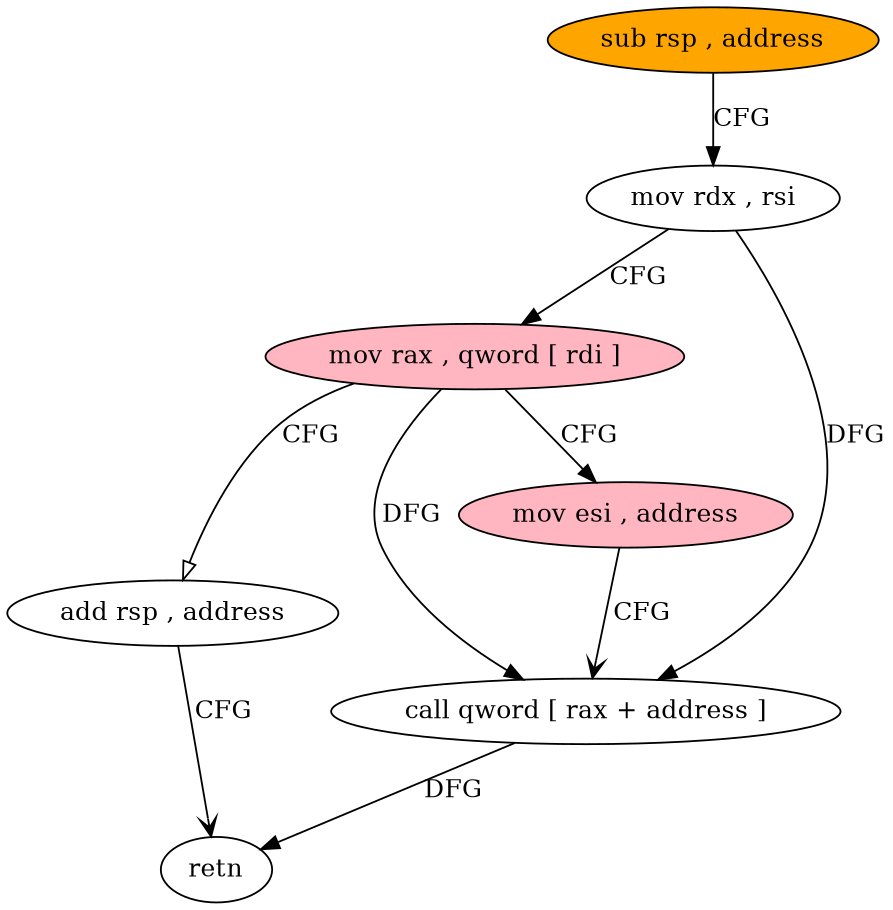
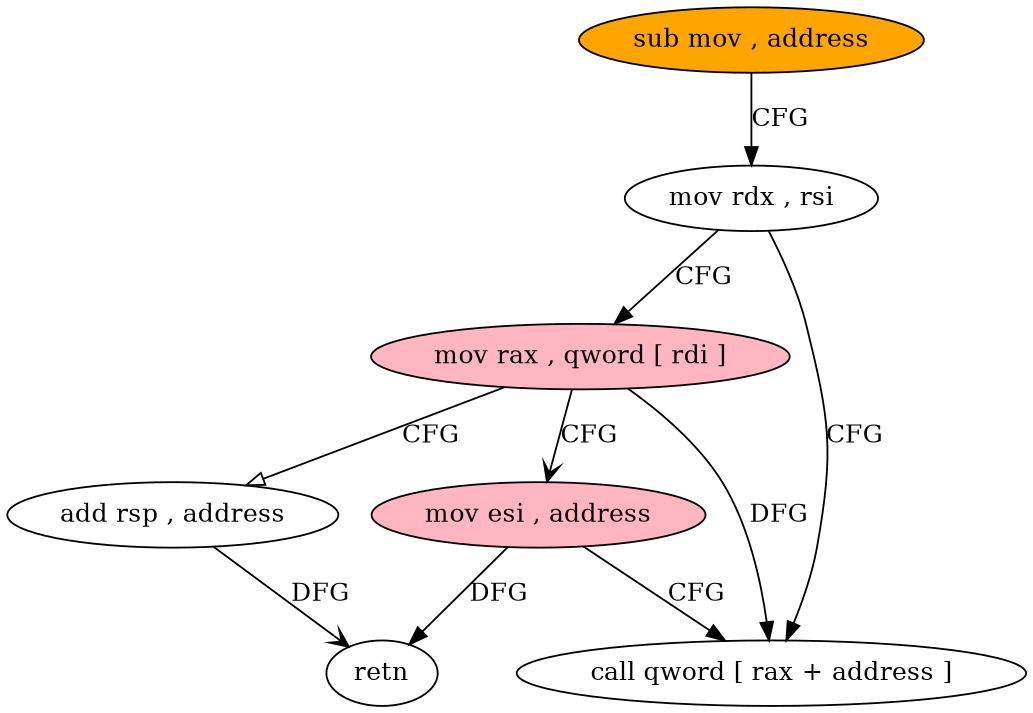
node "sub rsp , address": label "sub rsp , address" -> "sub mov , address"
edge "mov rax , qword [ rdi ]" -> "mov esi , address": arrowhead normal -> vee
edge "mov rdx , rsi" -> "call qword [ rax + address ]": label "DFG" -> "CFG"
edge "mov esi , address" -> "call qword [ rax + address ]": arrowhead vee -> normal
edge "add rsp , address" -> "retn": label "CFG" -> "DFG"
edge "call qword [ rax + address ]" -> "retn": now "mov esi , address" -> "retn"
